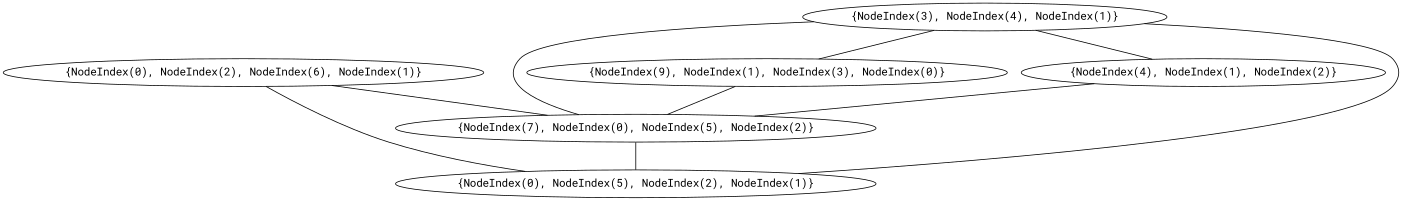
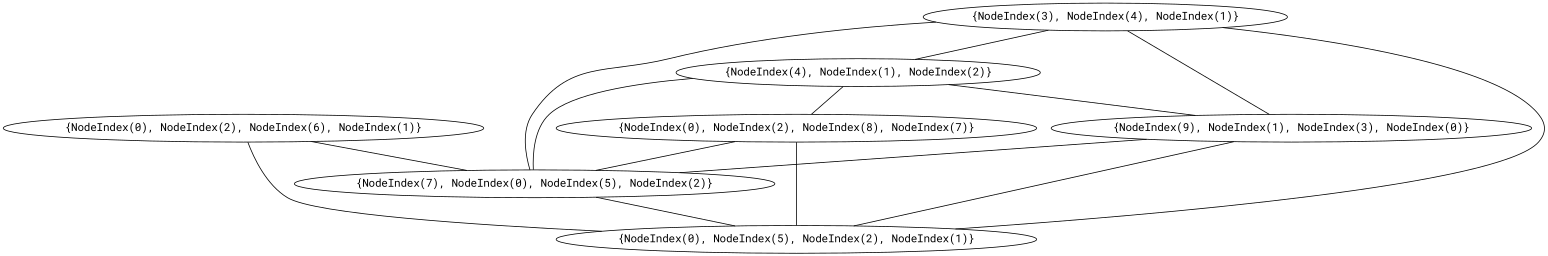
edge "{NodeIndex(4), NodeIndex(1), NodeIndex(2)}" -- "{NodeIndex(9), NodeIndex(1), NodeIndex(3), NodeIndex(0)}": added
node "{NodeIndex(0), NodeIndex(2), NodeIndex(8), NodeIndex(7)}": added
edge "{NodeIndex(9), NodeIndex(1), NodeIndex(3), NodeIndex(0)}" -- "{NodeIndex(0), NodeIndex(5), NodeIndex(2), NodeIndex(1)}": added
